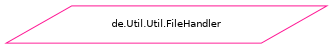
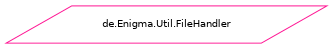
node "de.Util.Util.FileHandler": label "de.Util.Util.FileHandler" -> "de.Enigma.Util.FileHandler"
